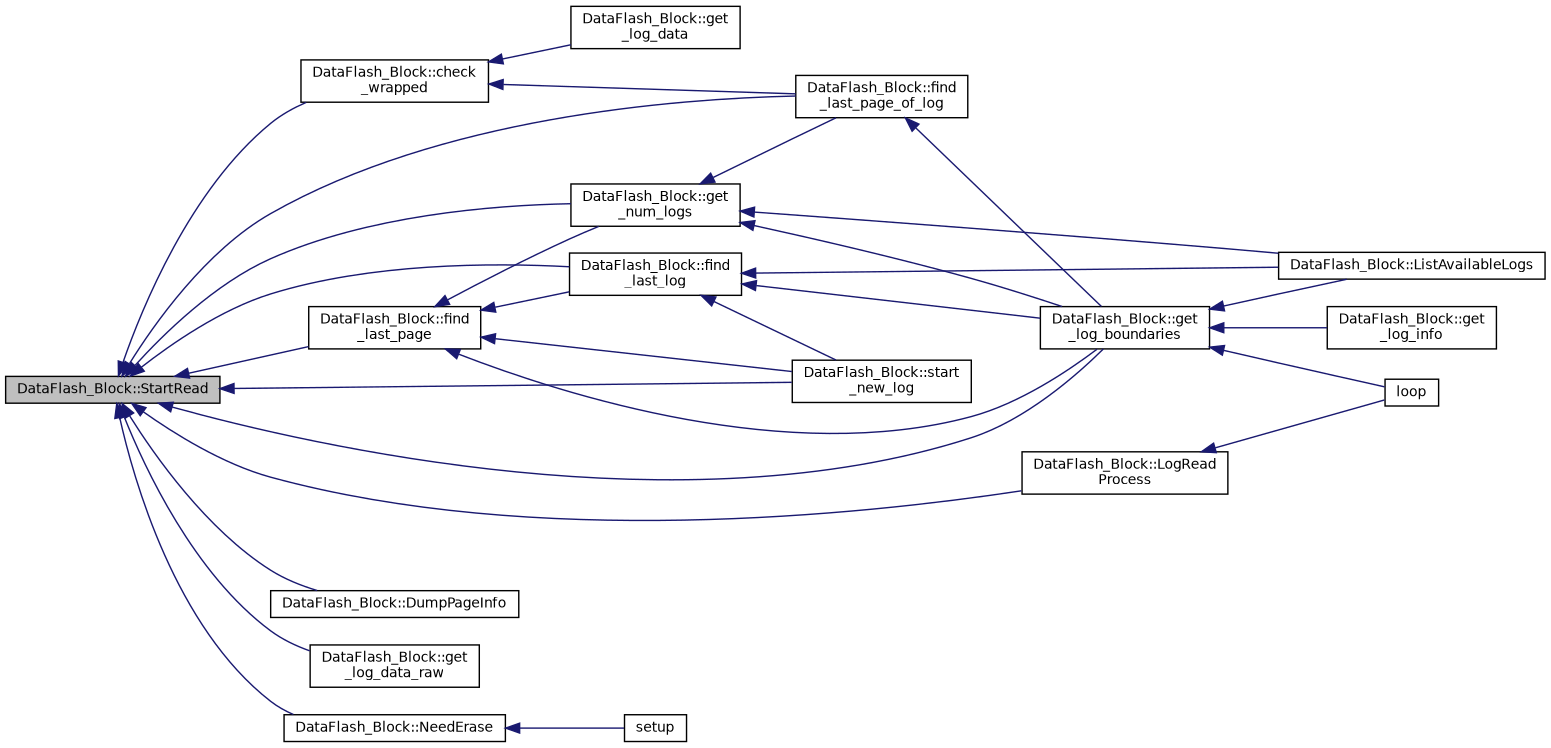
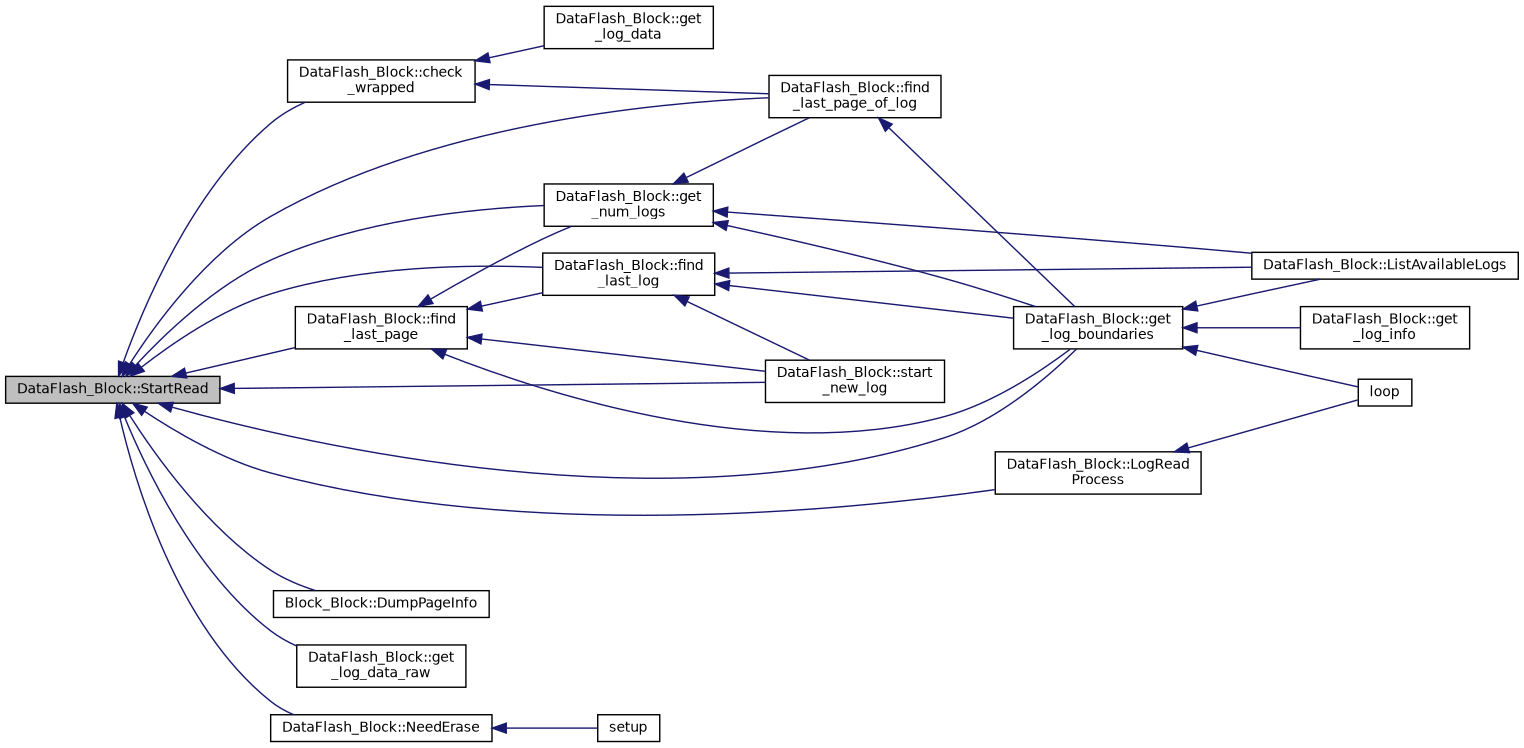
node "DataFlash_Block::DumpPageInfo": label "DataFlash_Block::DumpPageInfo" -> "Block_Block::DumpPageInfo"
